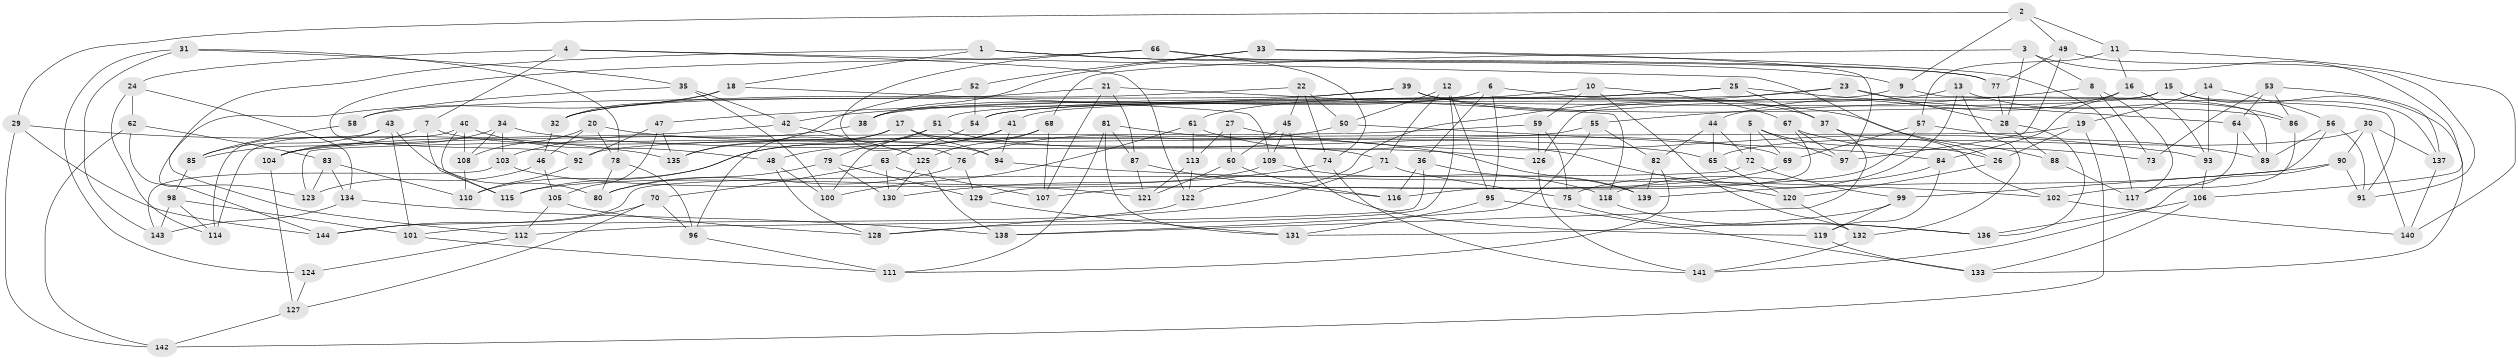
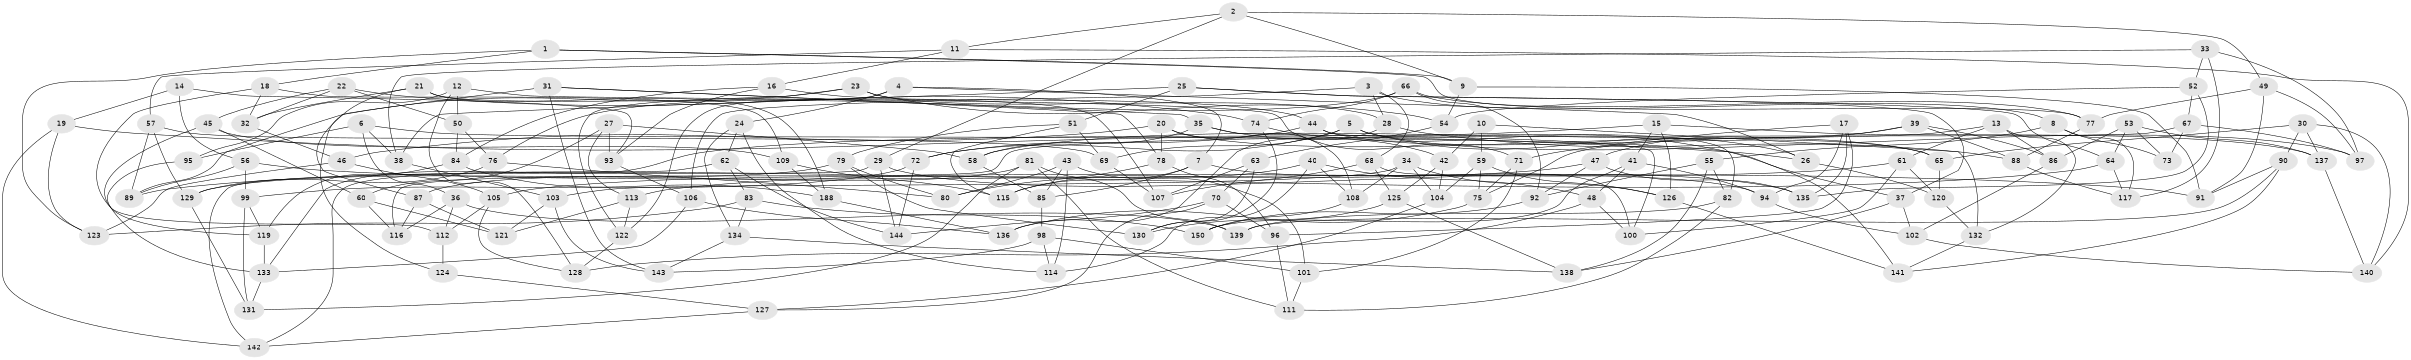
edge "10" -- "67": now "52" -- "67"
edge "77" -- "28": now "77" -- "88"
edge "27" -- "58": added
node "110": label "110" -> "150"
node "118": label "118" -> "188"
edge "95" -- "131": now "133" -- "131"
